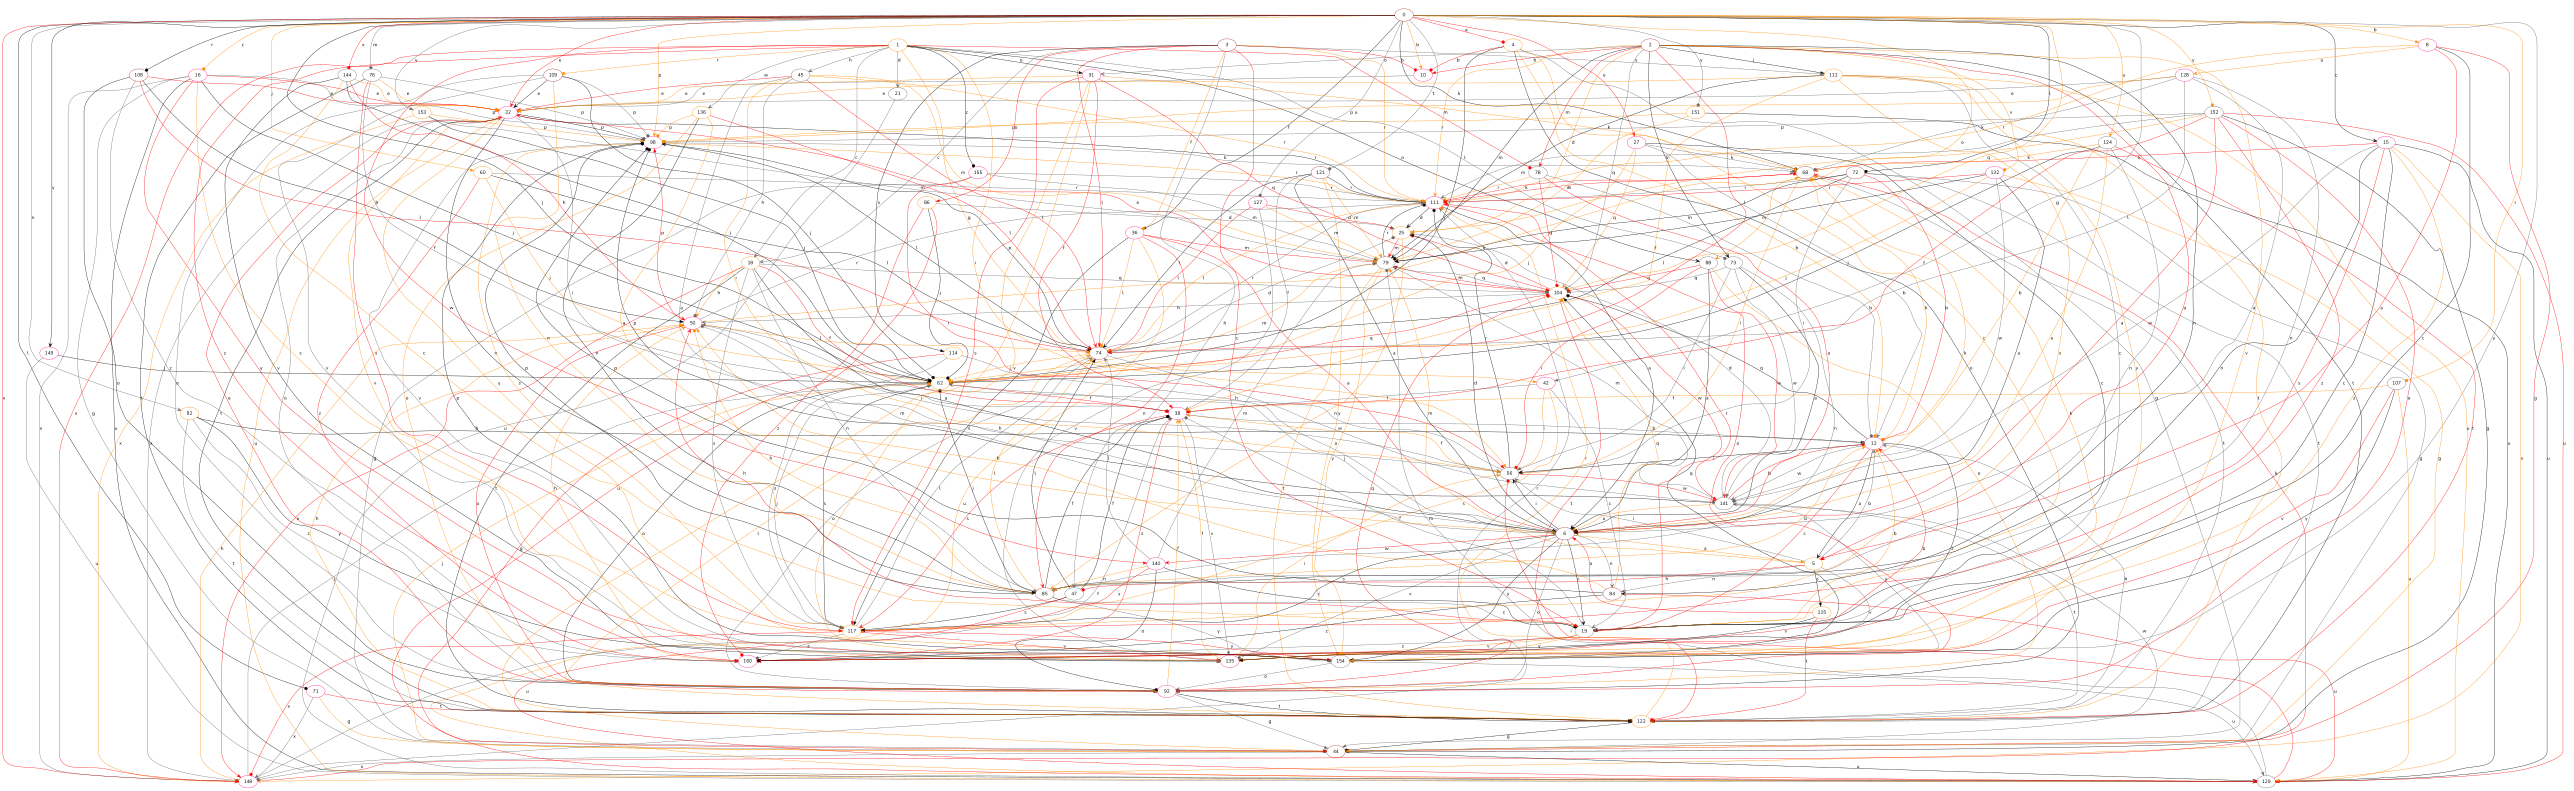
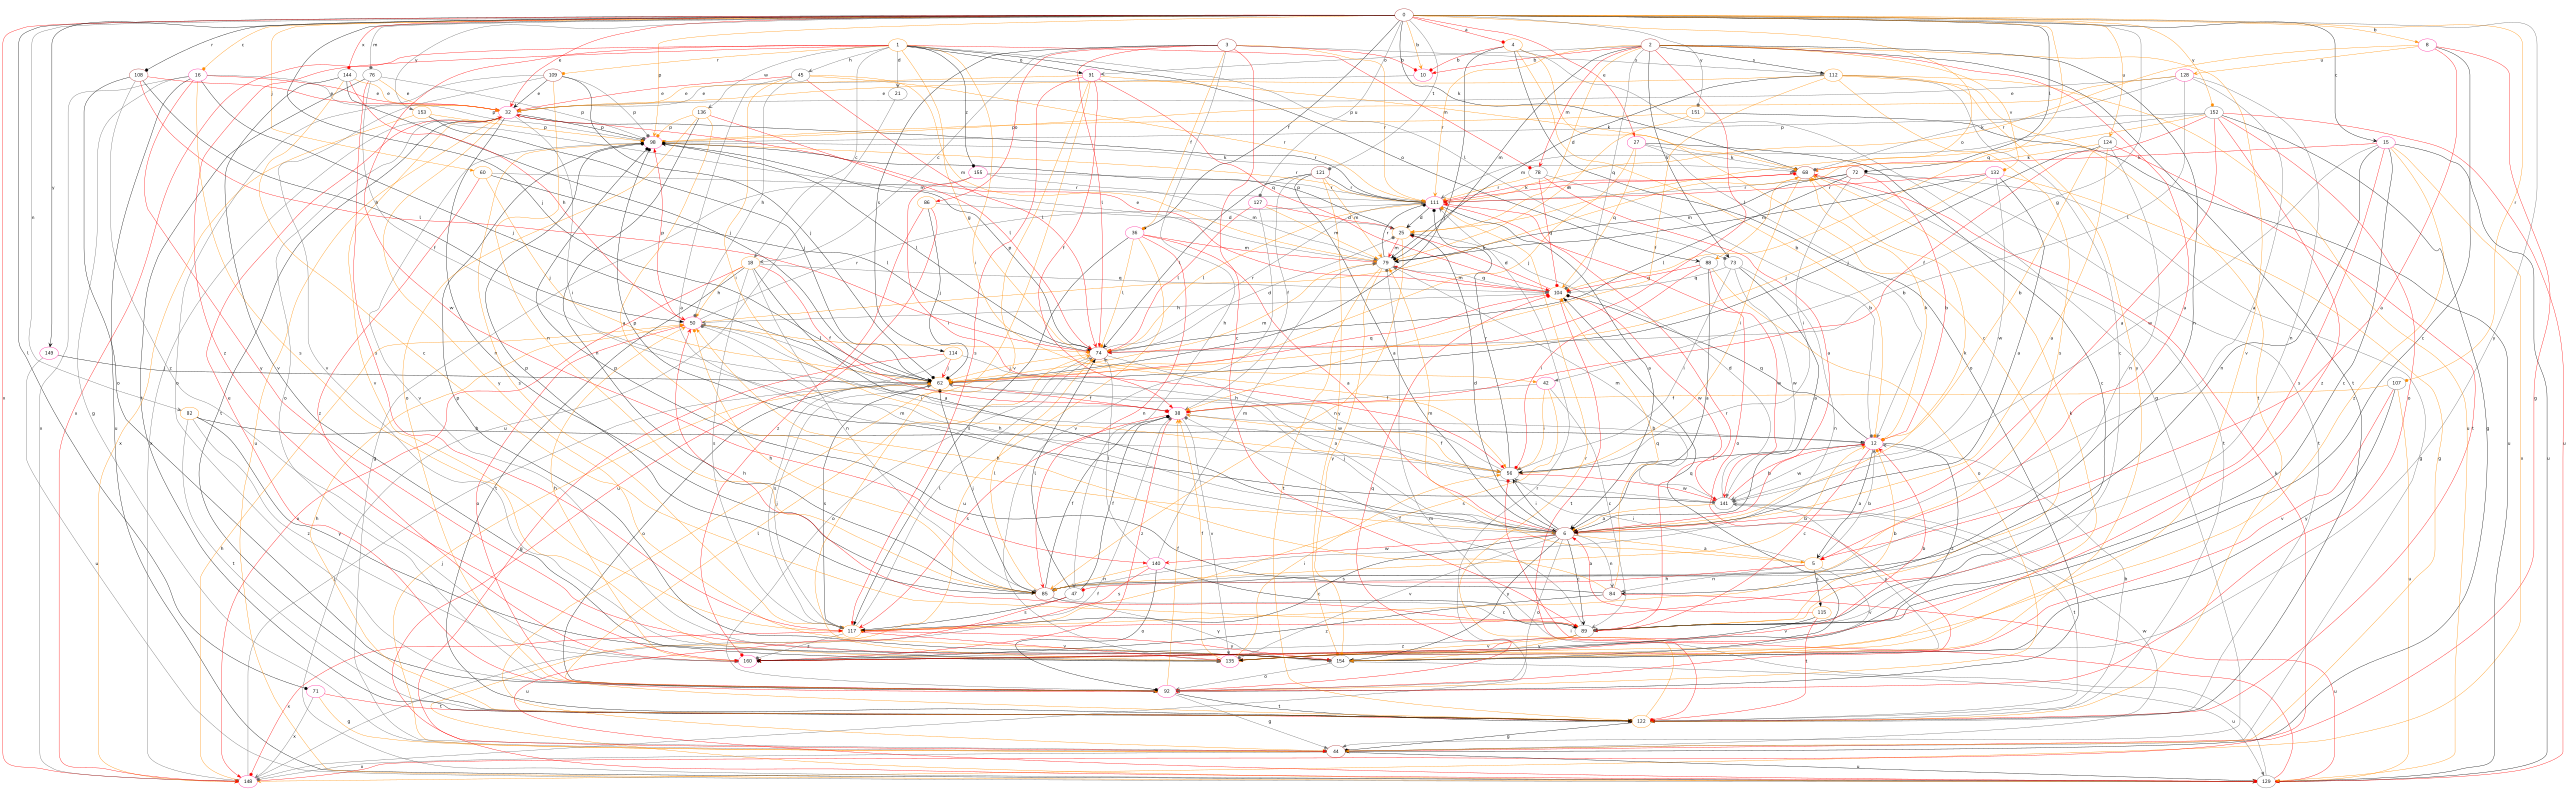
edge "2" -> "112": label "j" -> "s"
edge "25" -> "98": added, label "p"
edge "114" -> "62": added, label "j"
node "19": label "19" -> "89"
